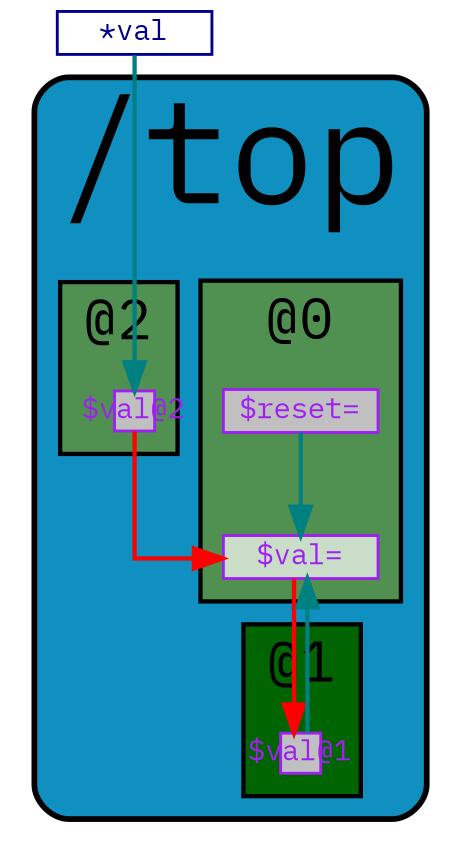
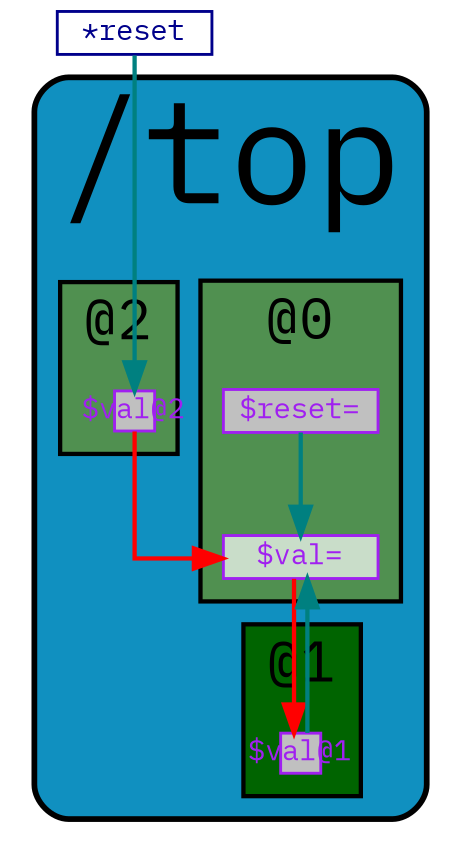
node "*val": label "*val" -> "*reset"
